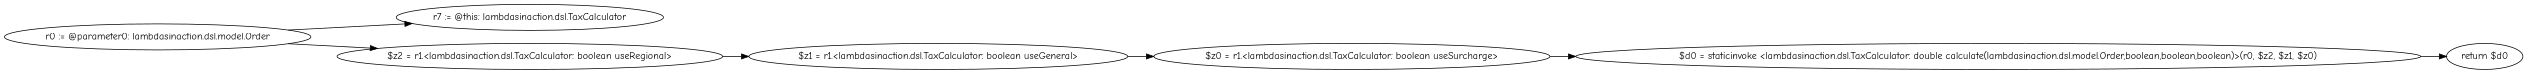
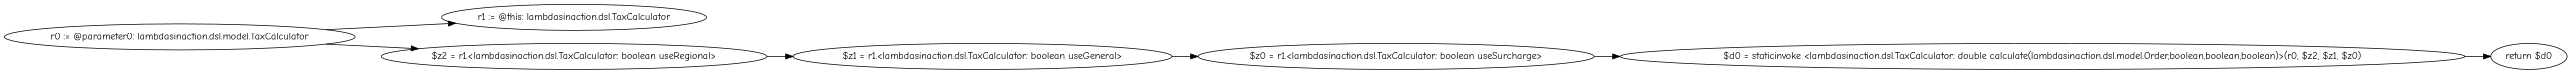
node "r7 := @this: lambdasinaction.dsl.TaxCalculator": label "r7 := @this: lambdasinaction.dsl.TaxCalculator" -> "r1 := @this: lambdasinaction.dsl.TaxCalculator"
node "r0 := @parameter0: lambdasinaction.dsl.model.Order": label "r0 := @parameter0: lambdasinaction.dsl.model.Order" -> "r0 := @parameter0: lambdasinaction.dsl.model.TaxCalculator"
